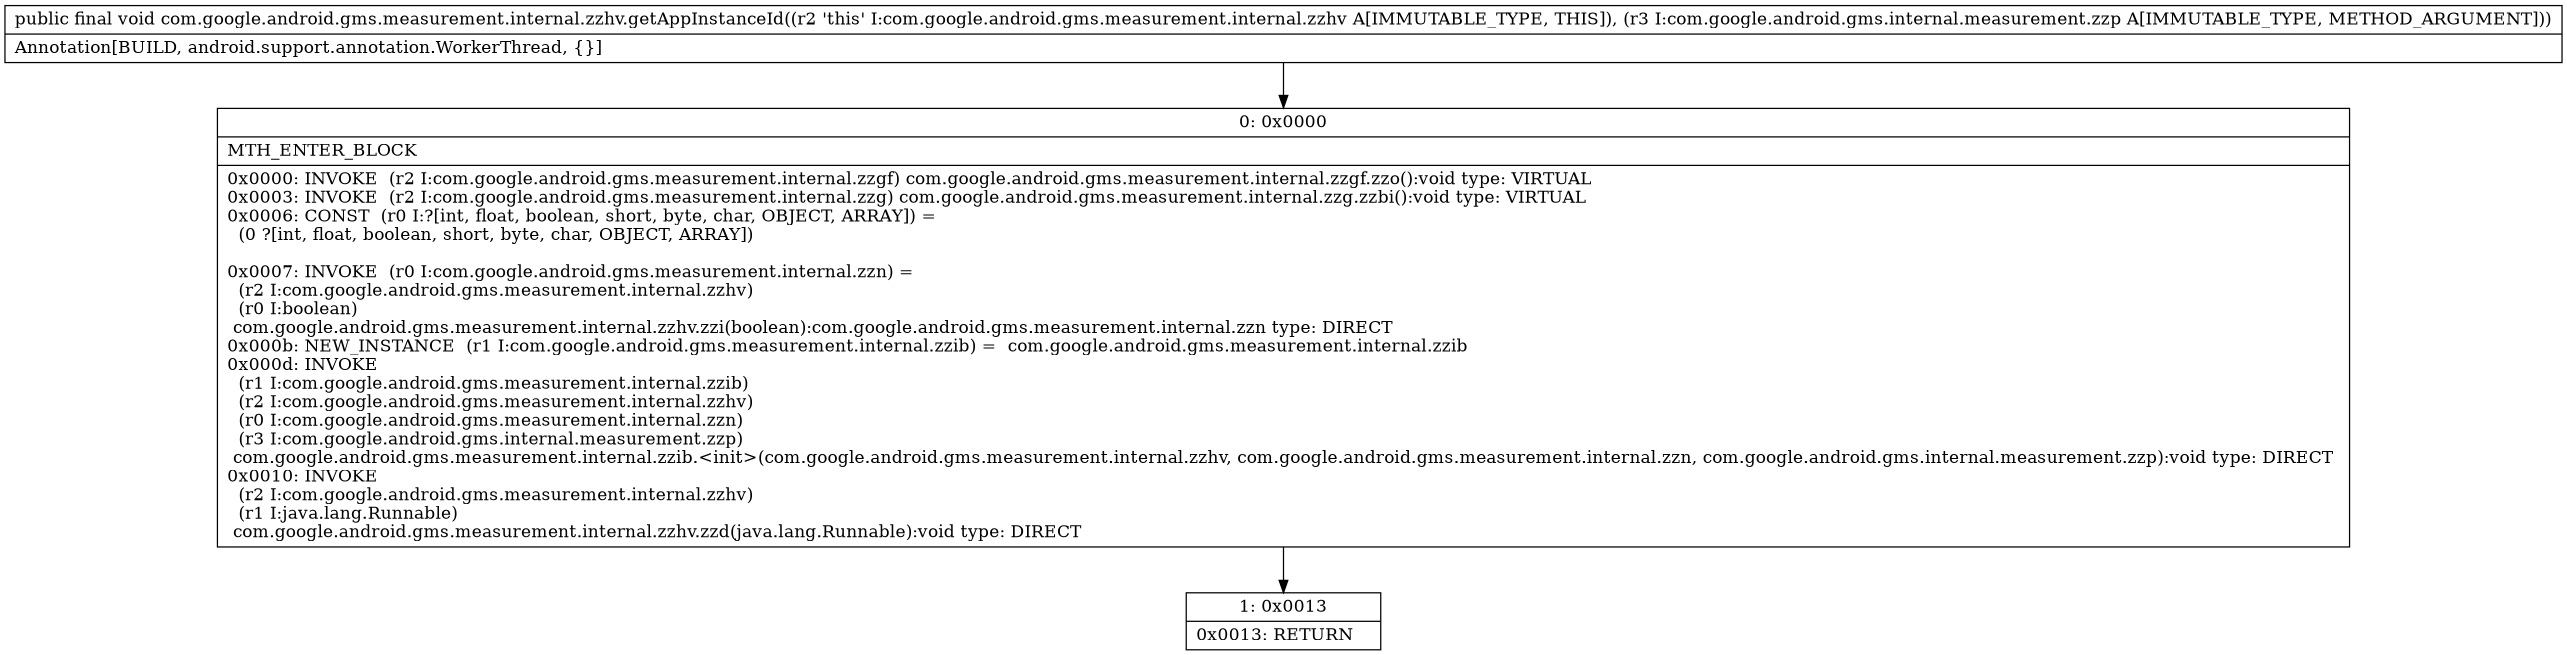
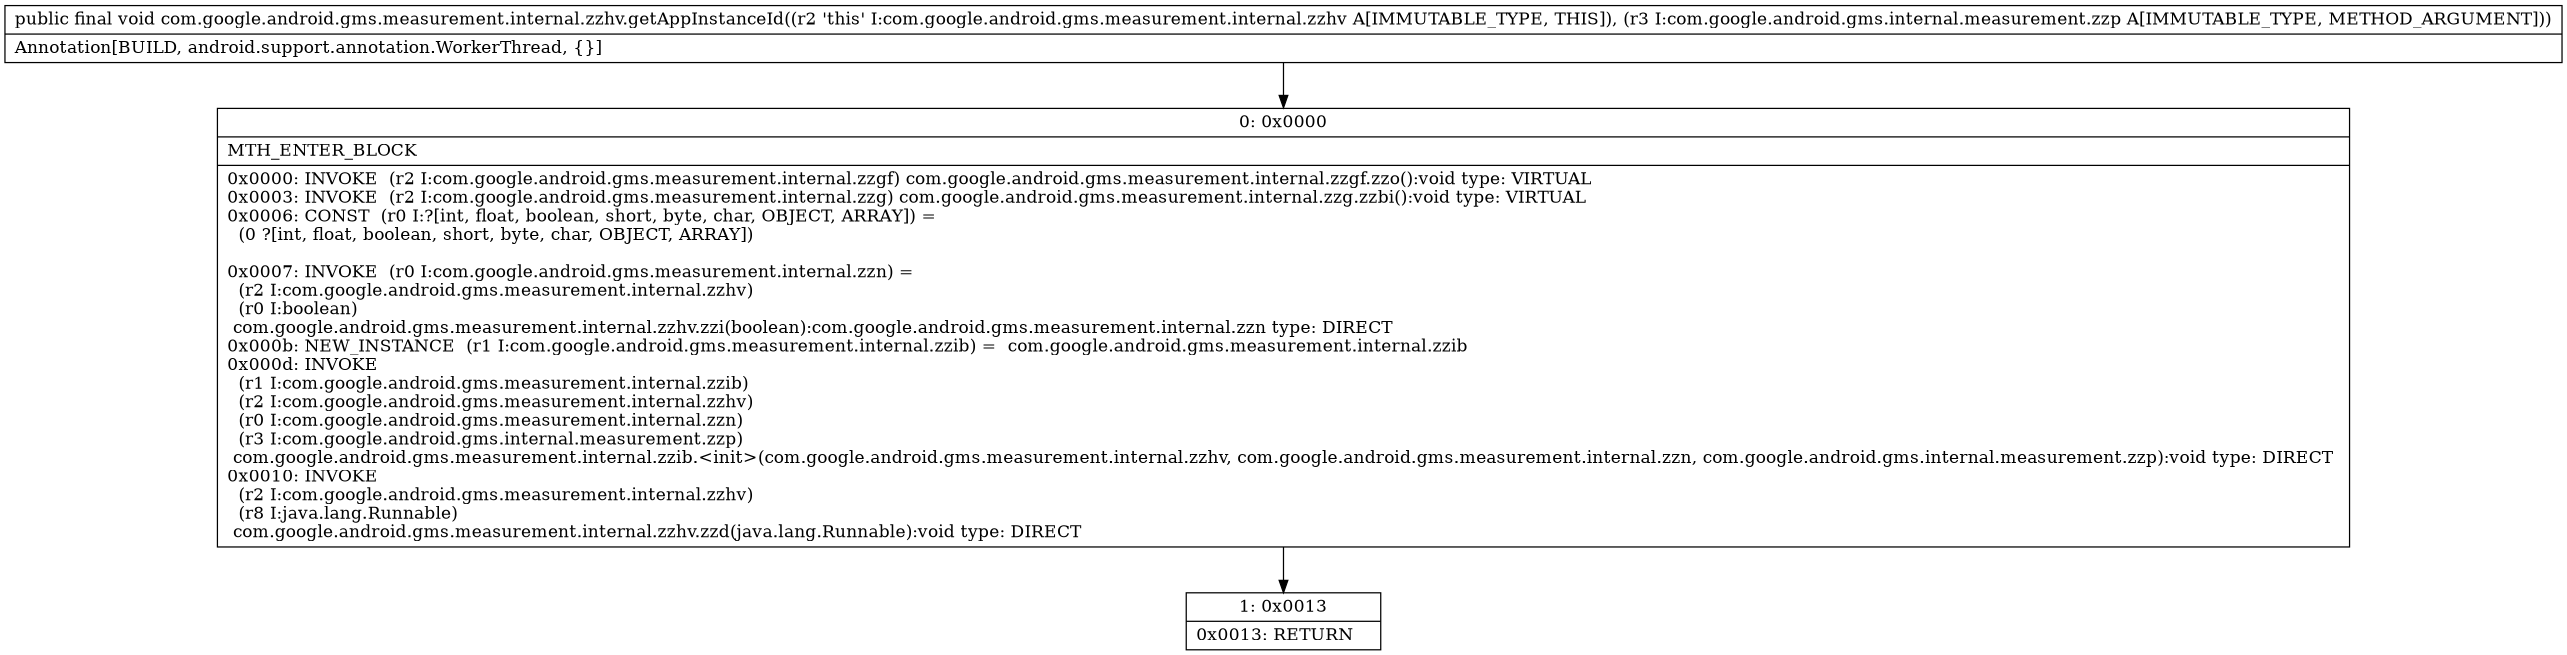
node "0: 0x0000": text "(r1 I:java.lang.Runnable)" -> "(r8 I:java.lang.Runnable)"
